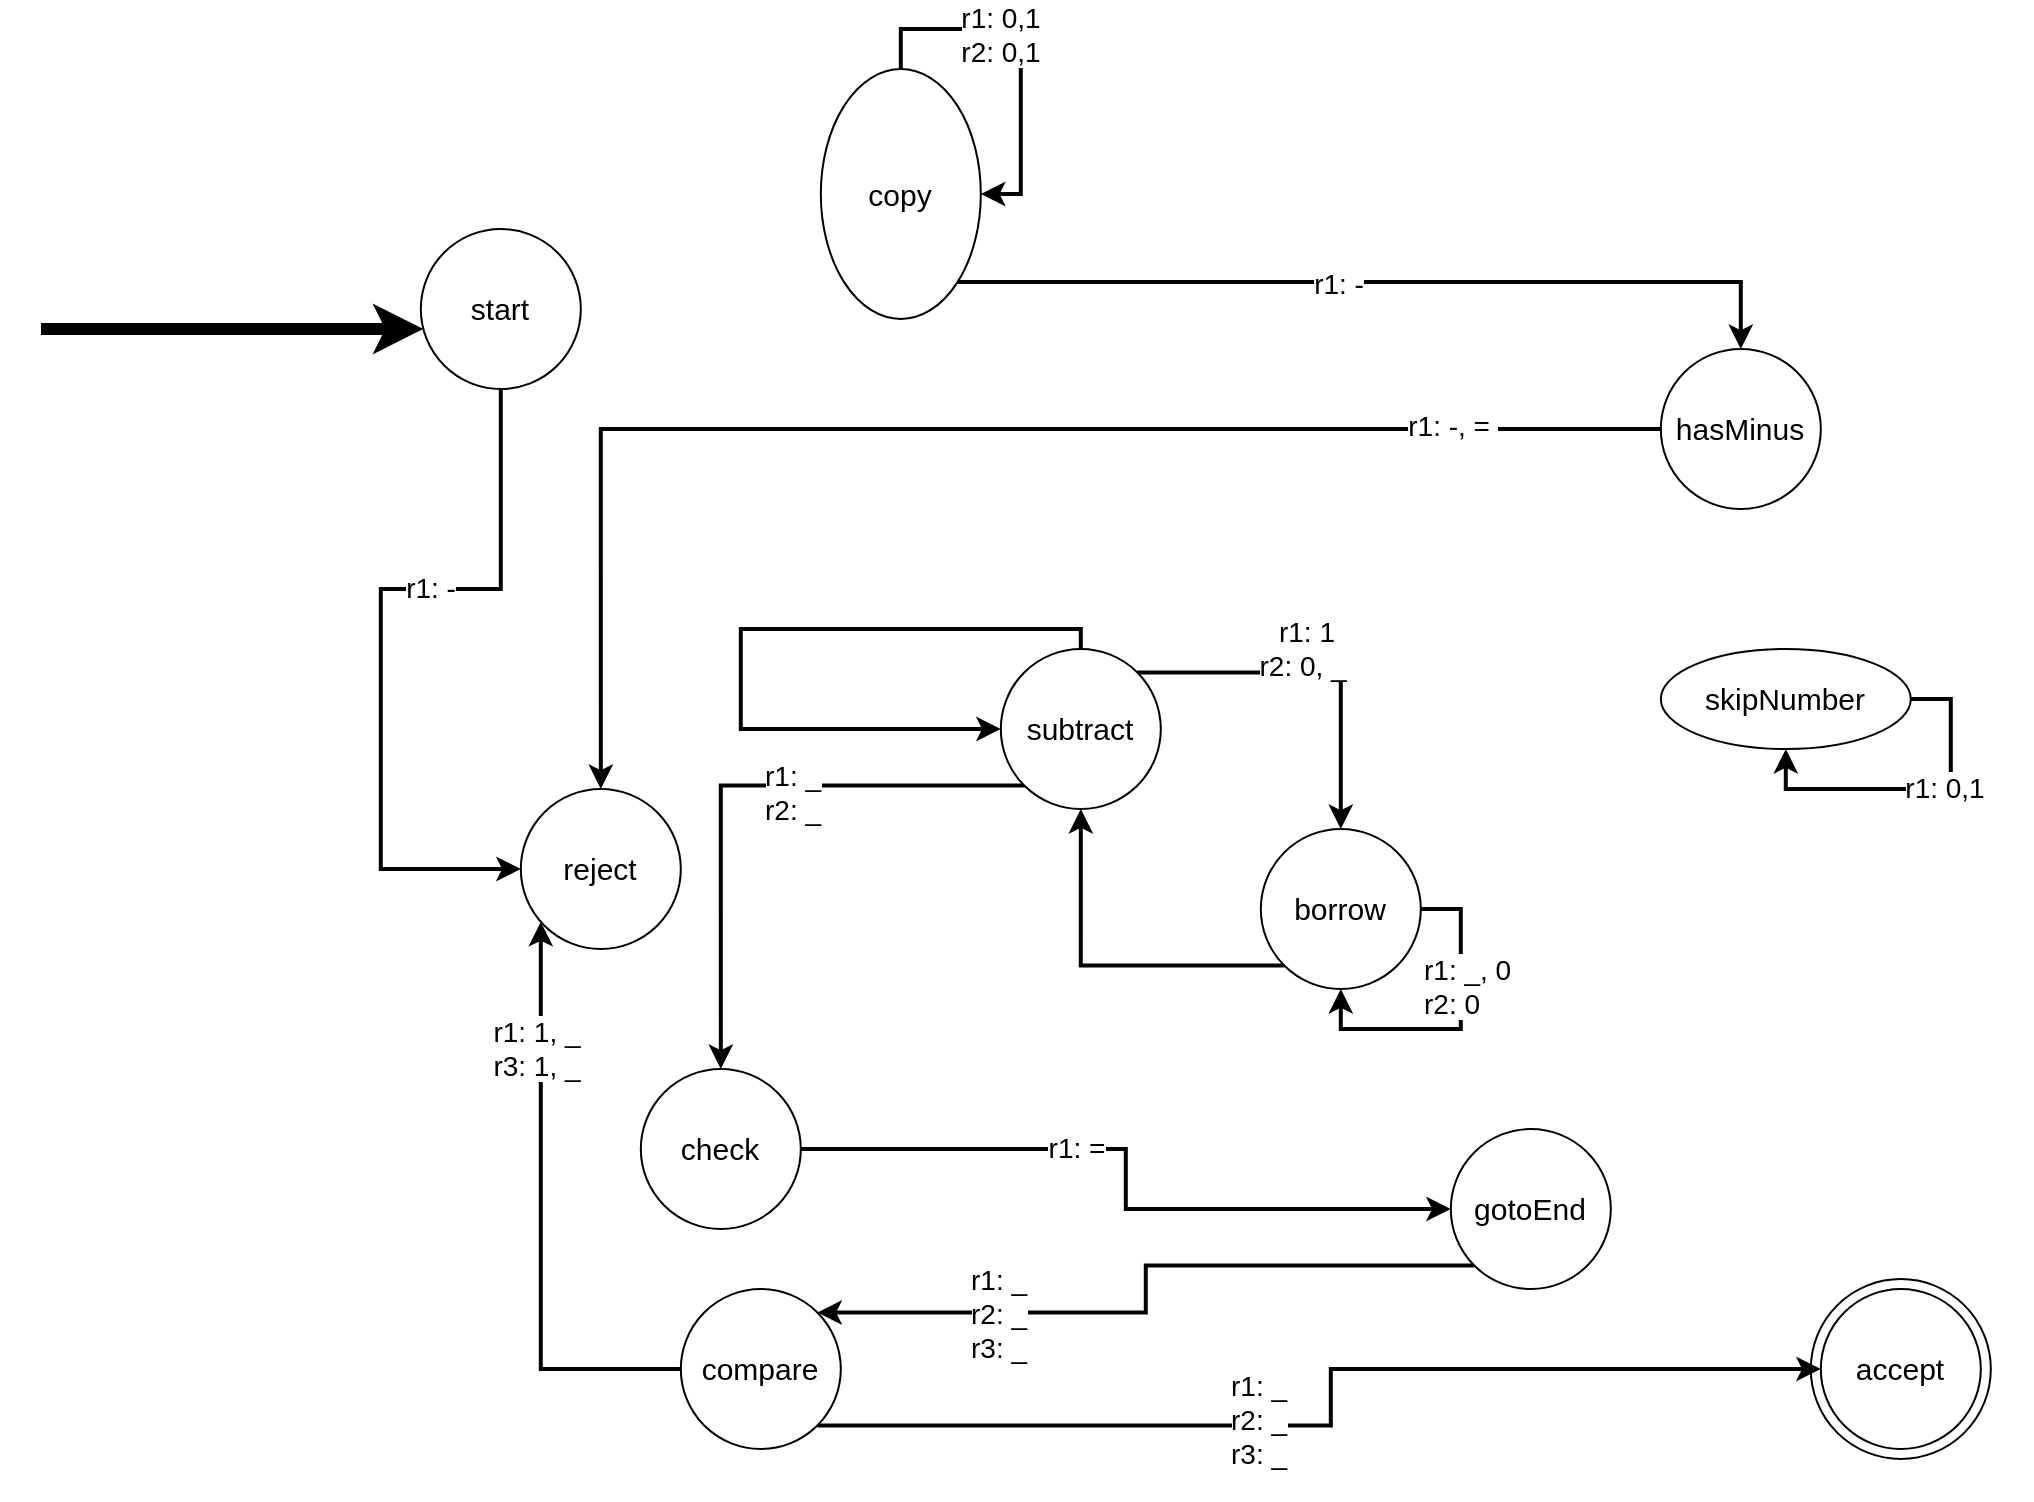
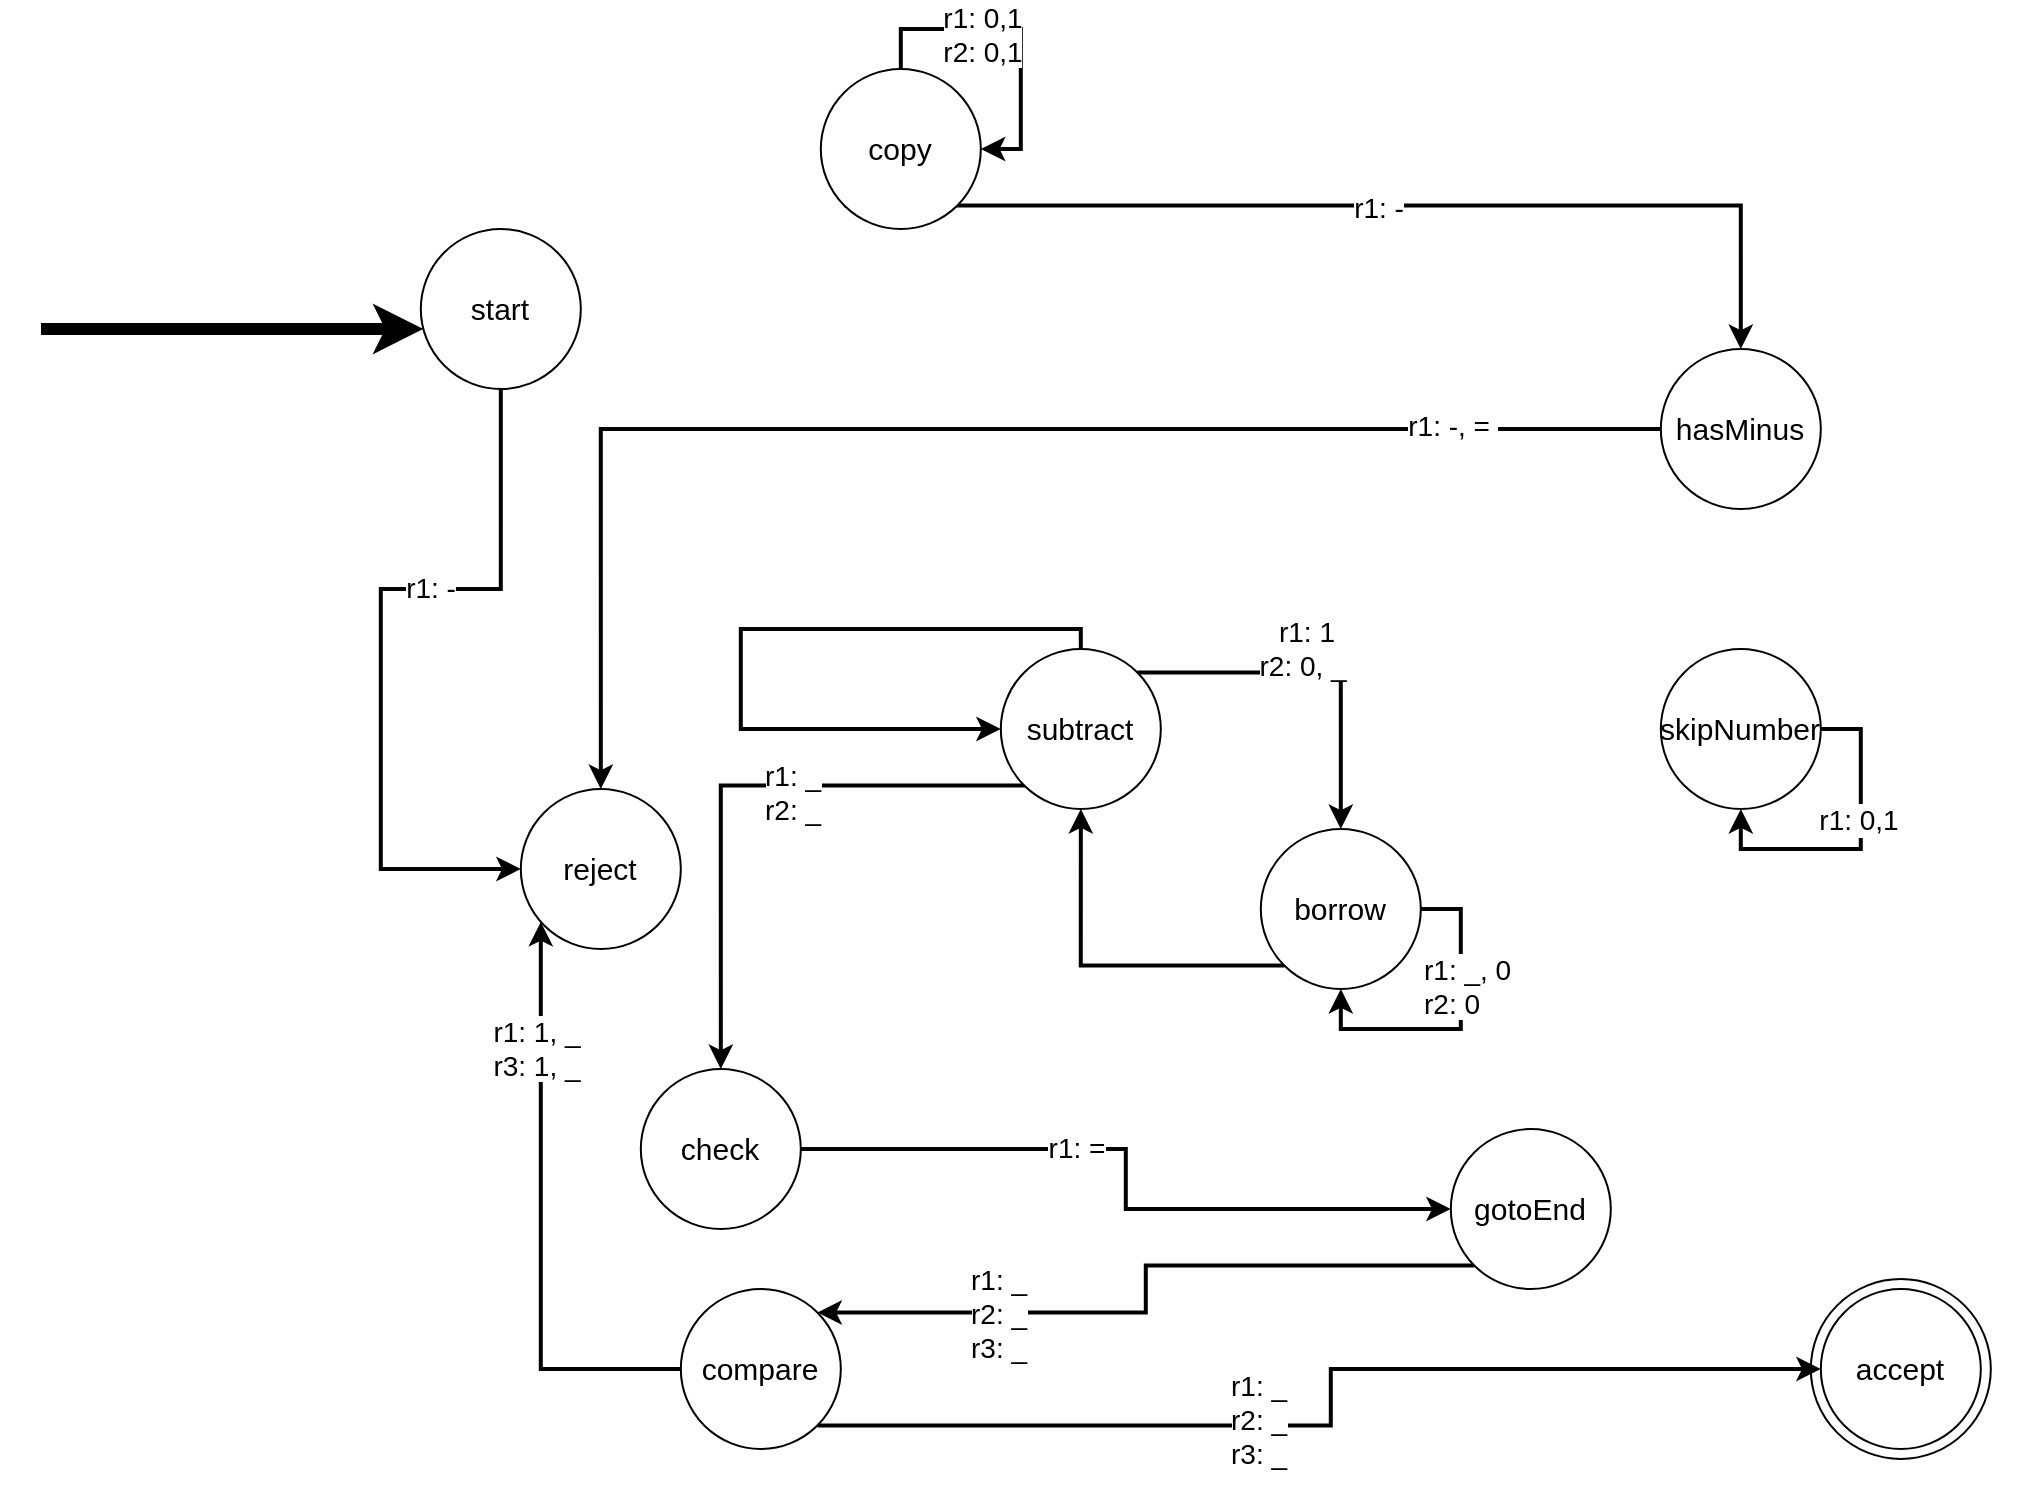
node "copy": size 160x250 -> 160x160
node "skipNumber": size 250x100 -> 160x160
